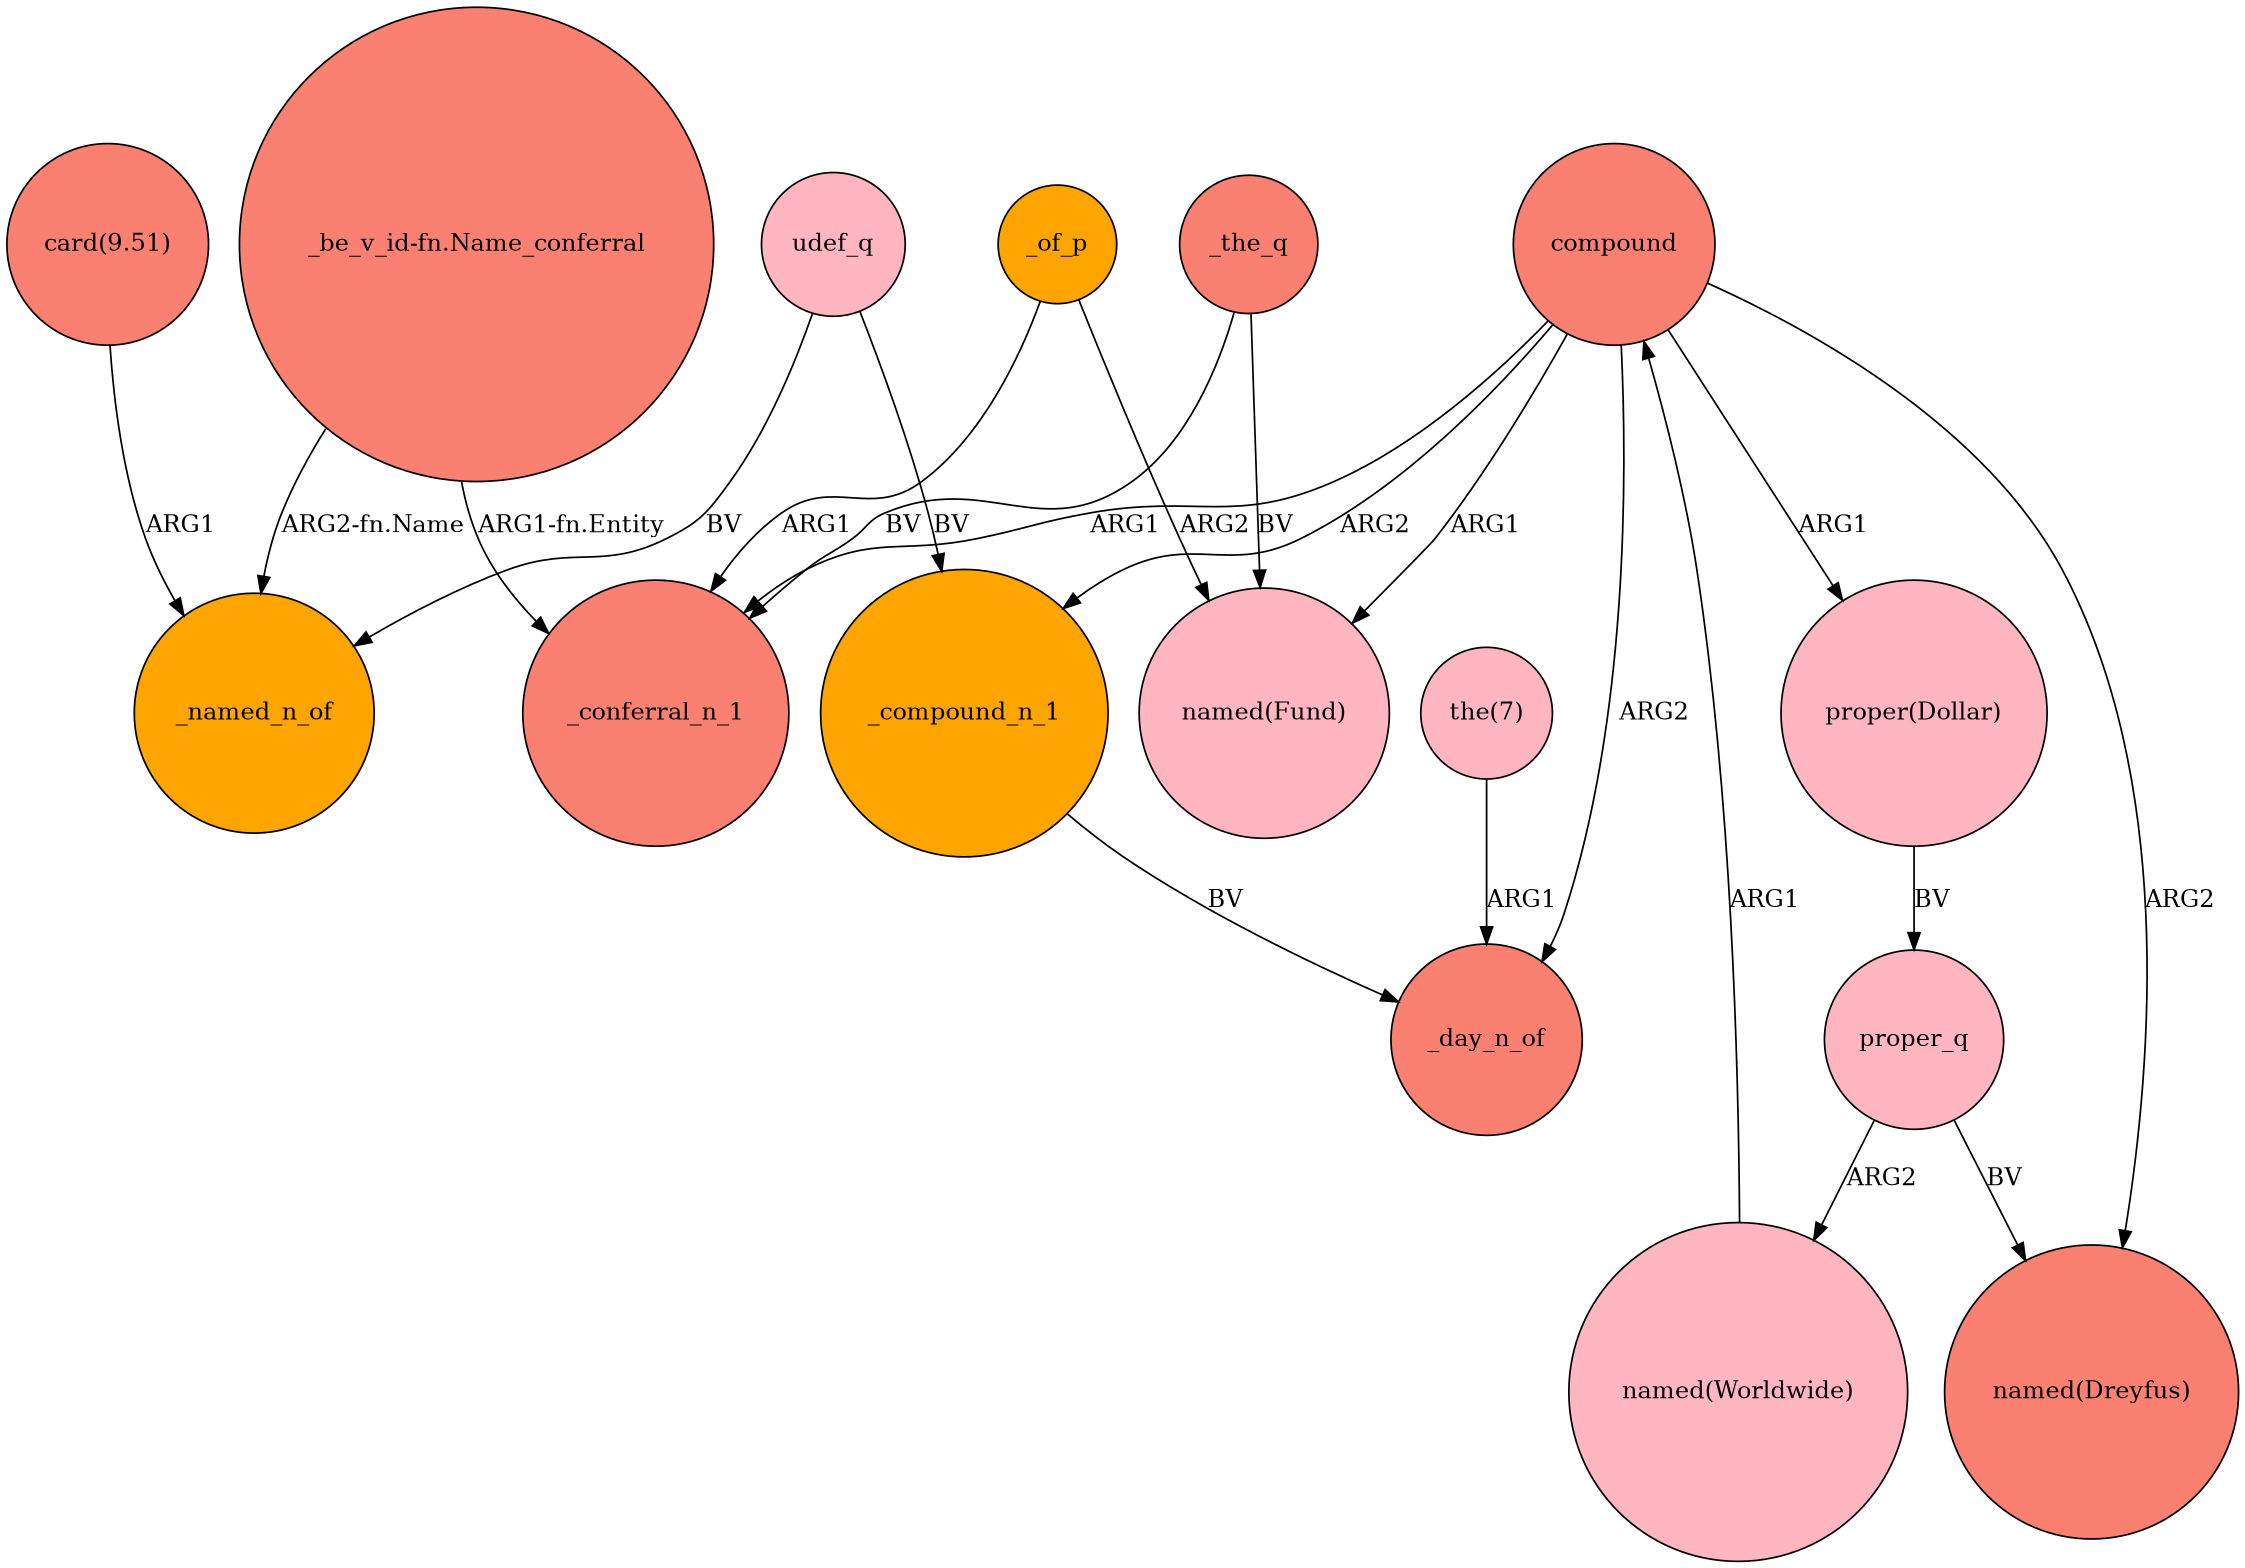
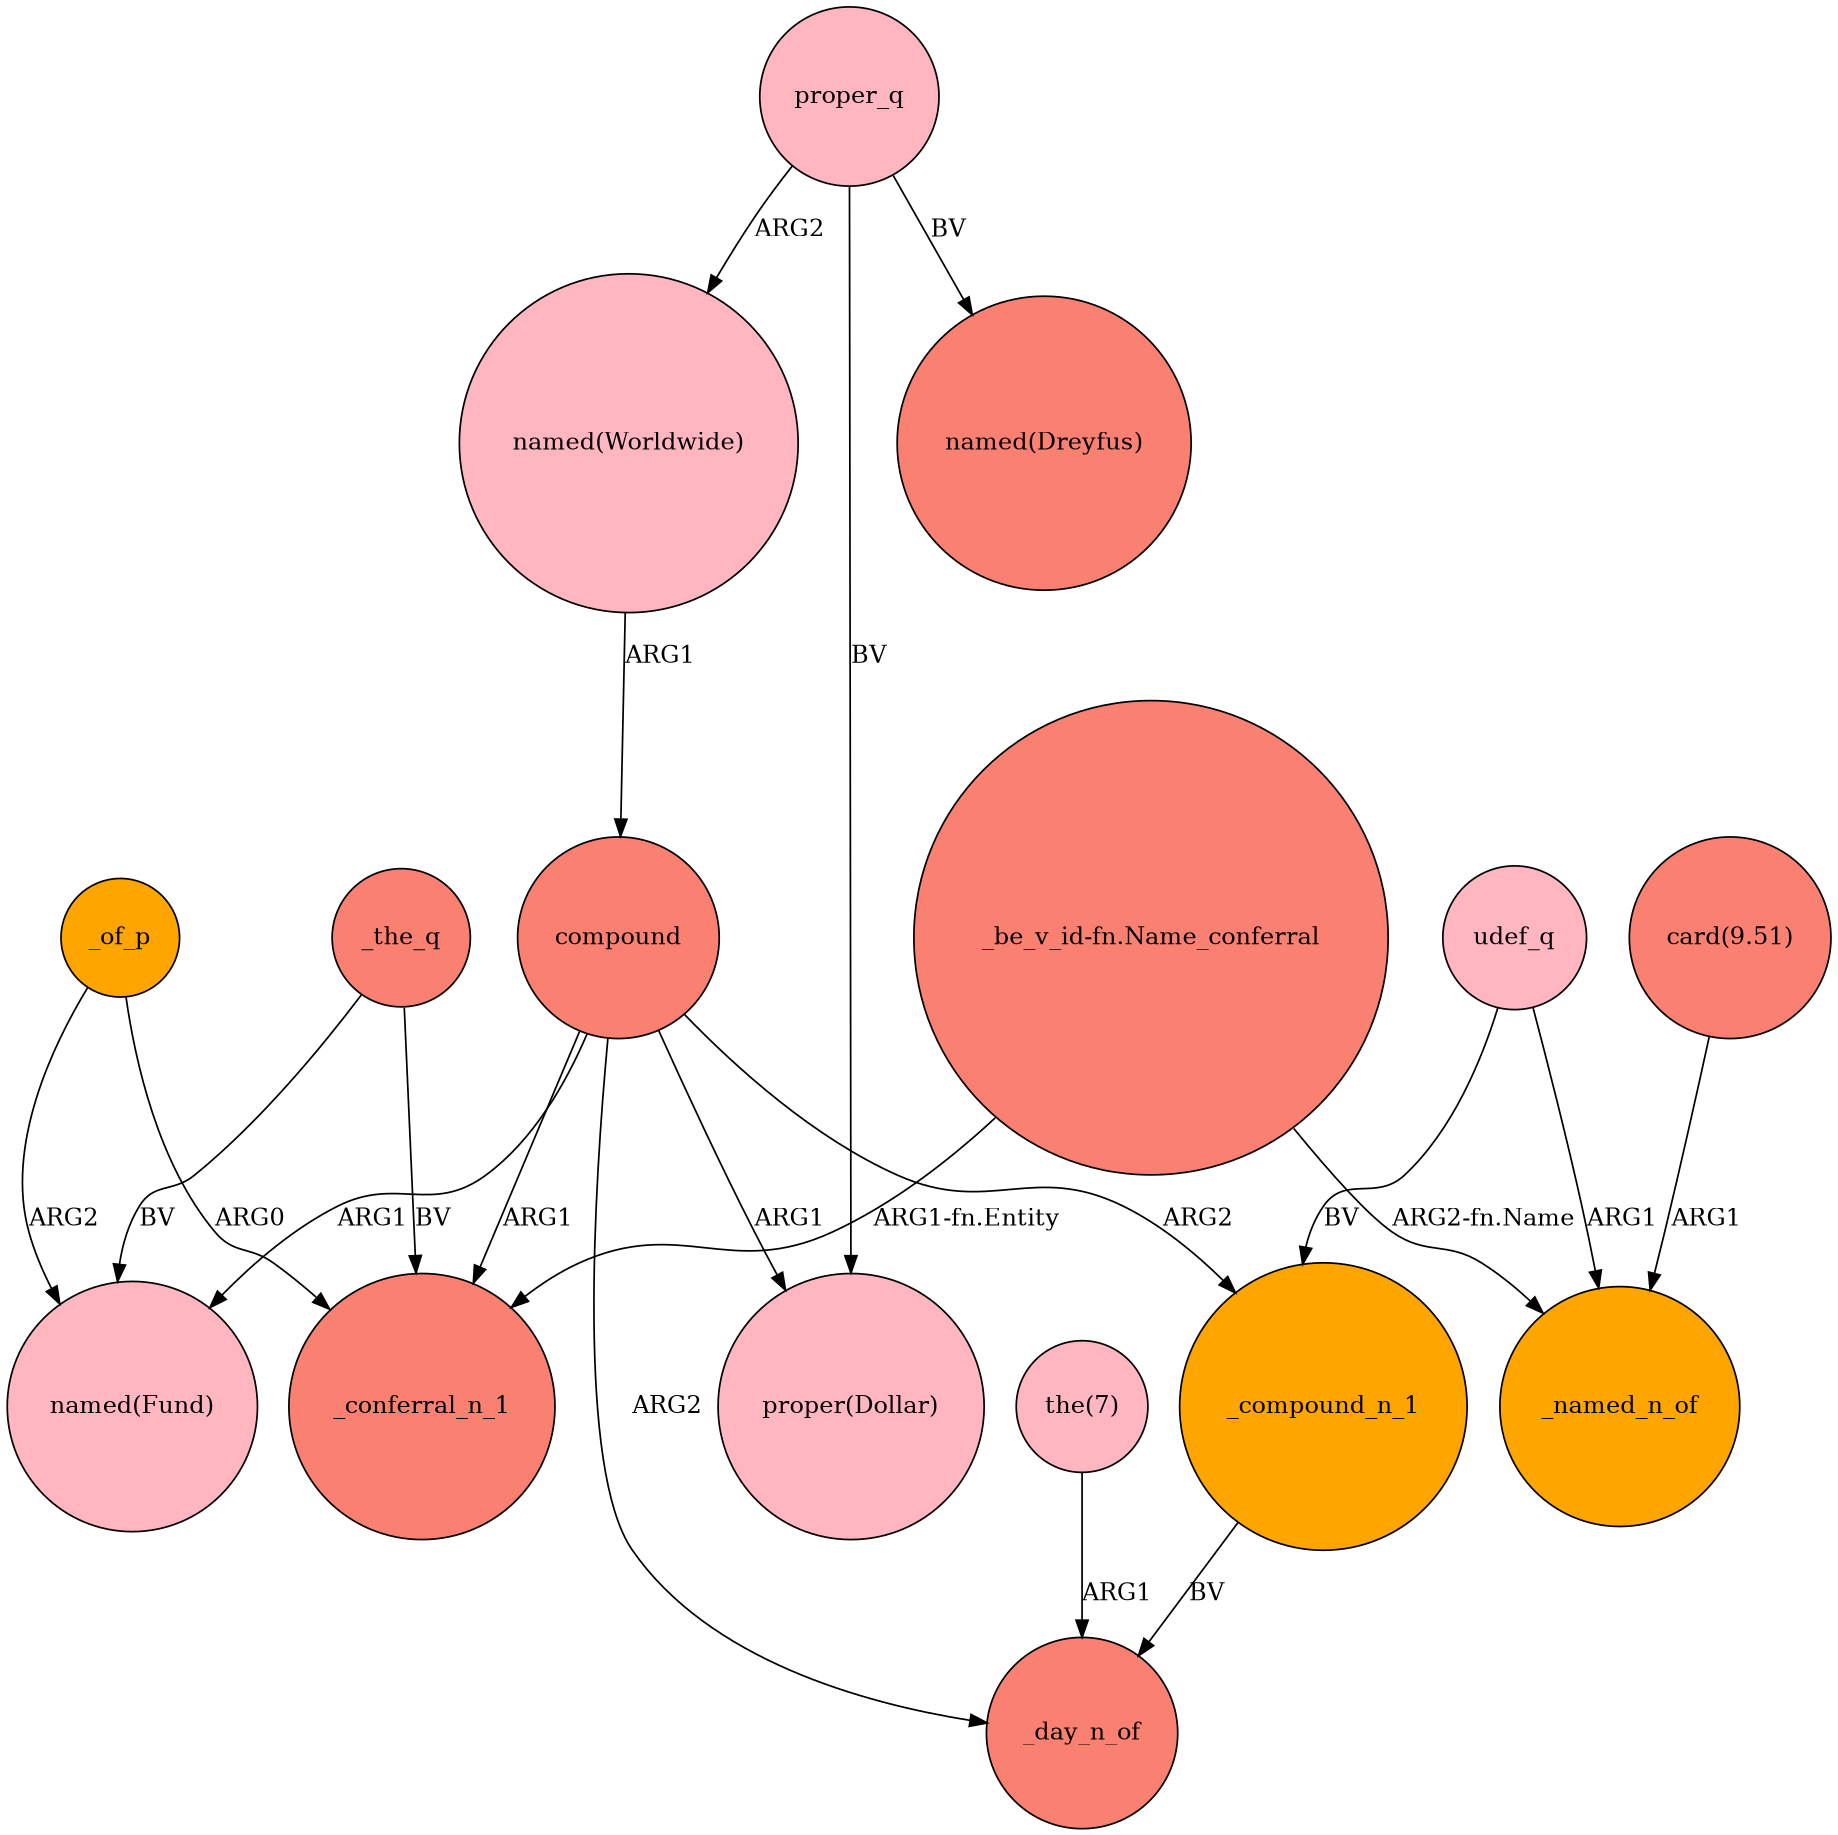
edge "udef_q" -> "_named_n_of": label "BV" -> "ARG1"
edge "_of_p" -> "_conferral_n_1": label "ARG1" -> "ARG0"
edge "compound" -> "named(Dreyfus)": removed, label "ARG2"
edge "proper(Dollar)" -> "proper_q": reversed
